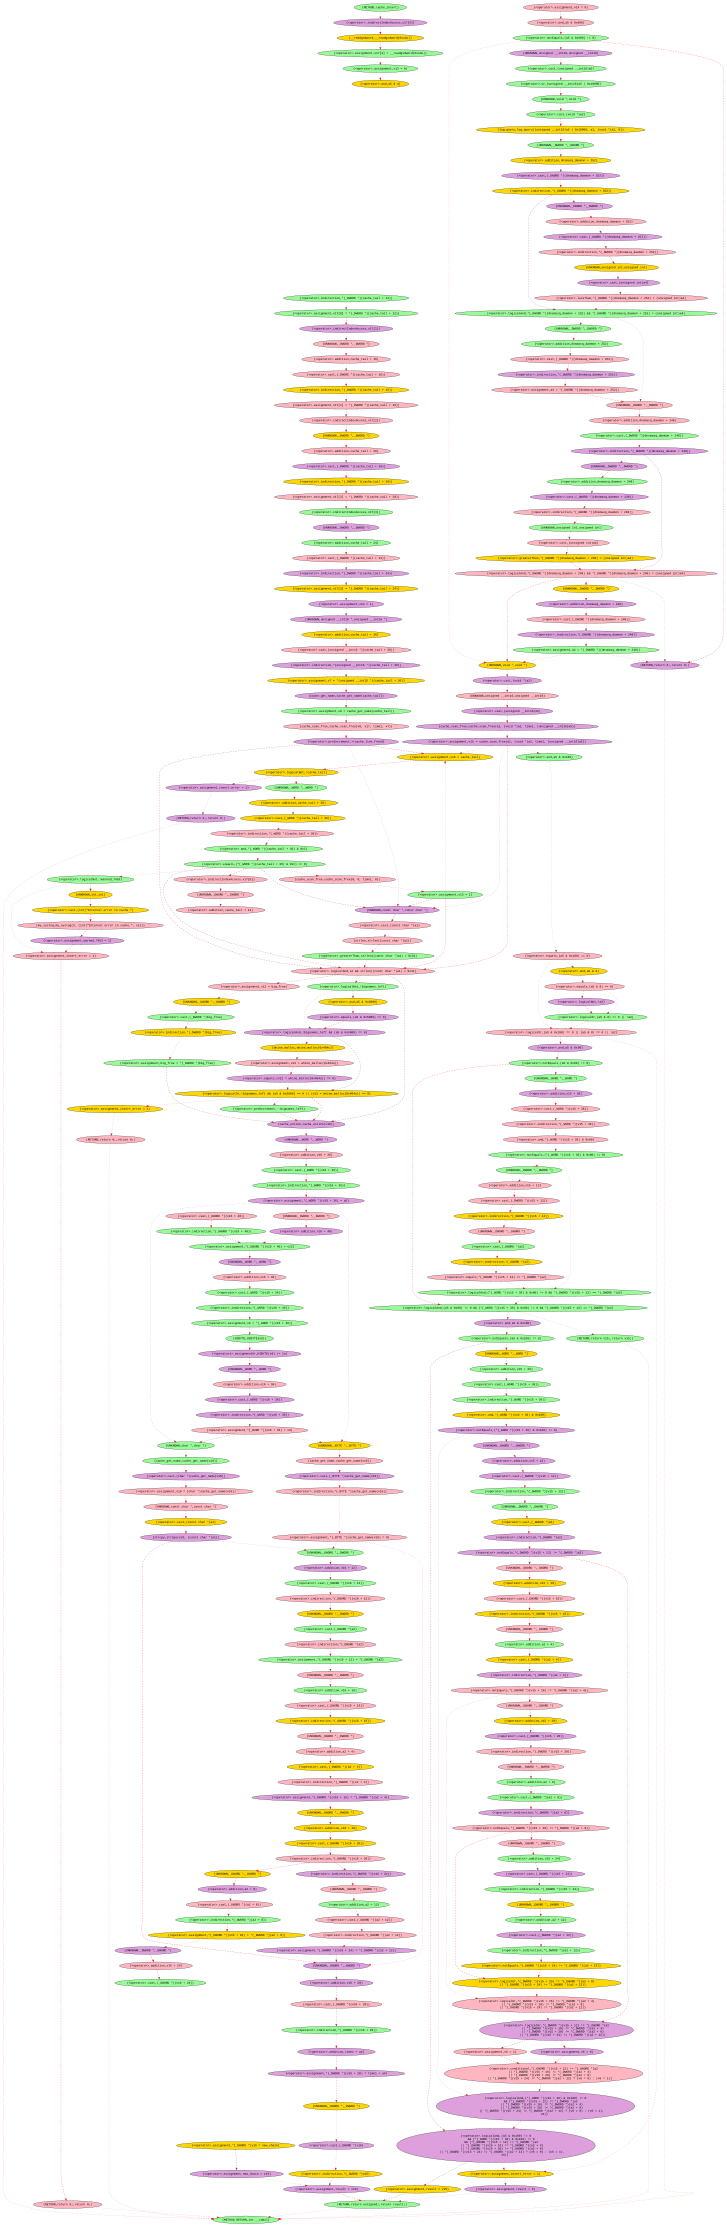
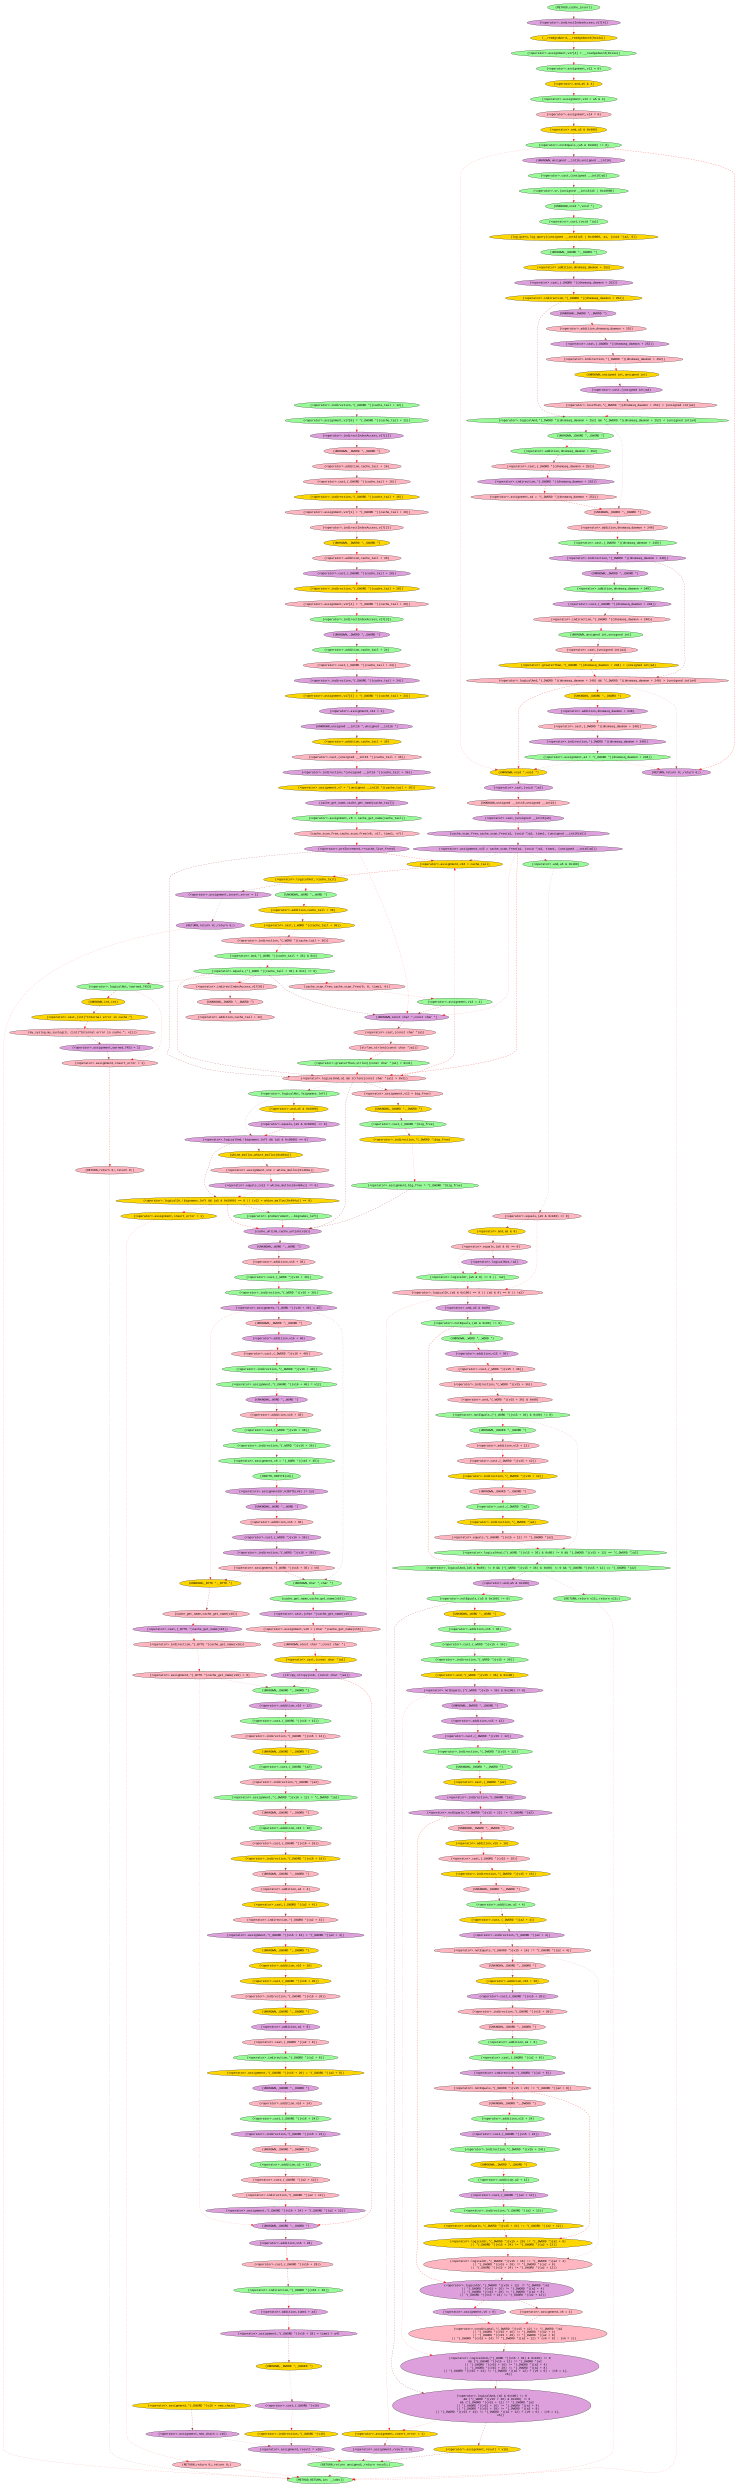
node "(<operator>.and,a5 & 0x980)": fillcolor lightpink -> gold
node "(<operator>.assignment,v13 = a5 & 4)": added
edge "(<operator>.addition,v16 + 40)" -> "(<operator>.assignment,*(_DWORD *)(v16 + 40) = v12)": now "(<operator>.addition,v16 + 40)" -> "(<operator>.cast,(_DWORD *)(v16 + 40))"
edge "(<operator>.indirection,*(_DWORD *)(v16 + 20))" -> "(<operator>.indirection,*(_DWORD *)(v16 + 24))": now "(<operator>.cast,(_DWORD *)(v16 + 24))" -> "(<operator>.indirection,*(_DWORD *)(v16 + 24))"
